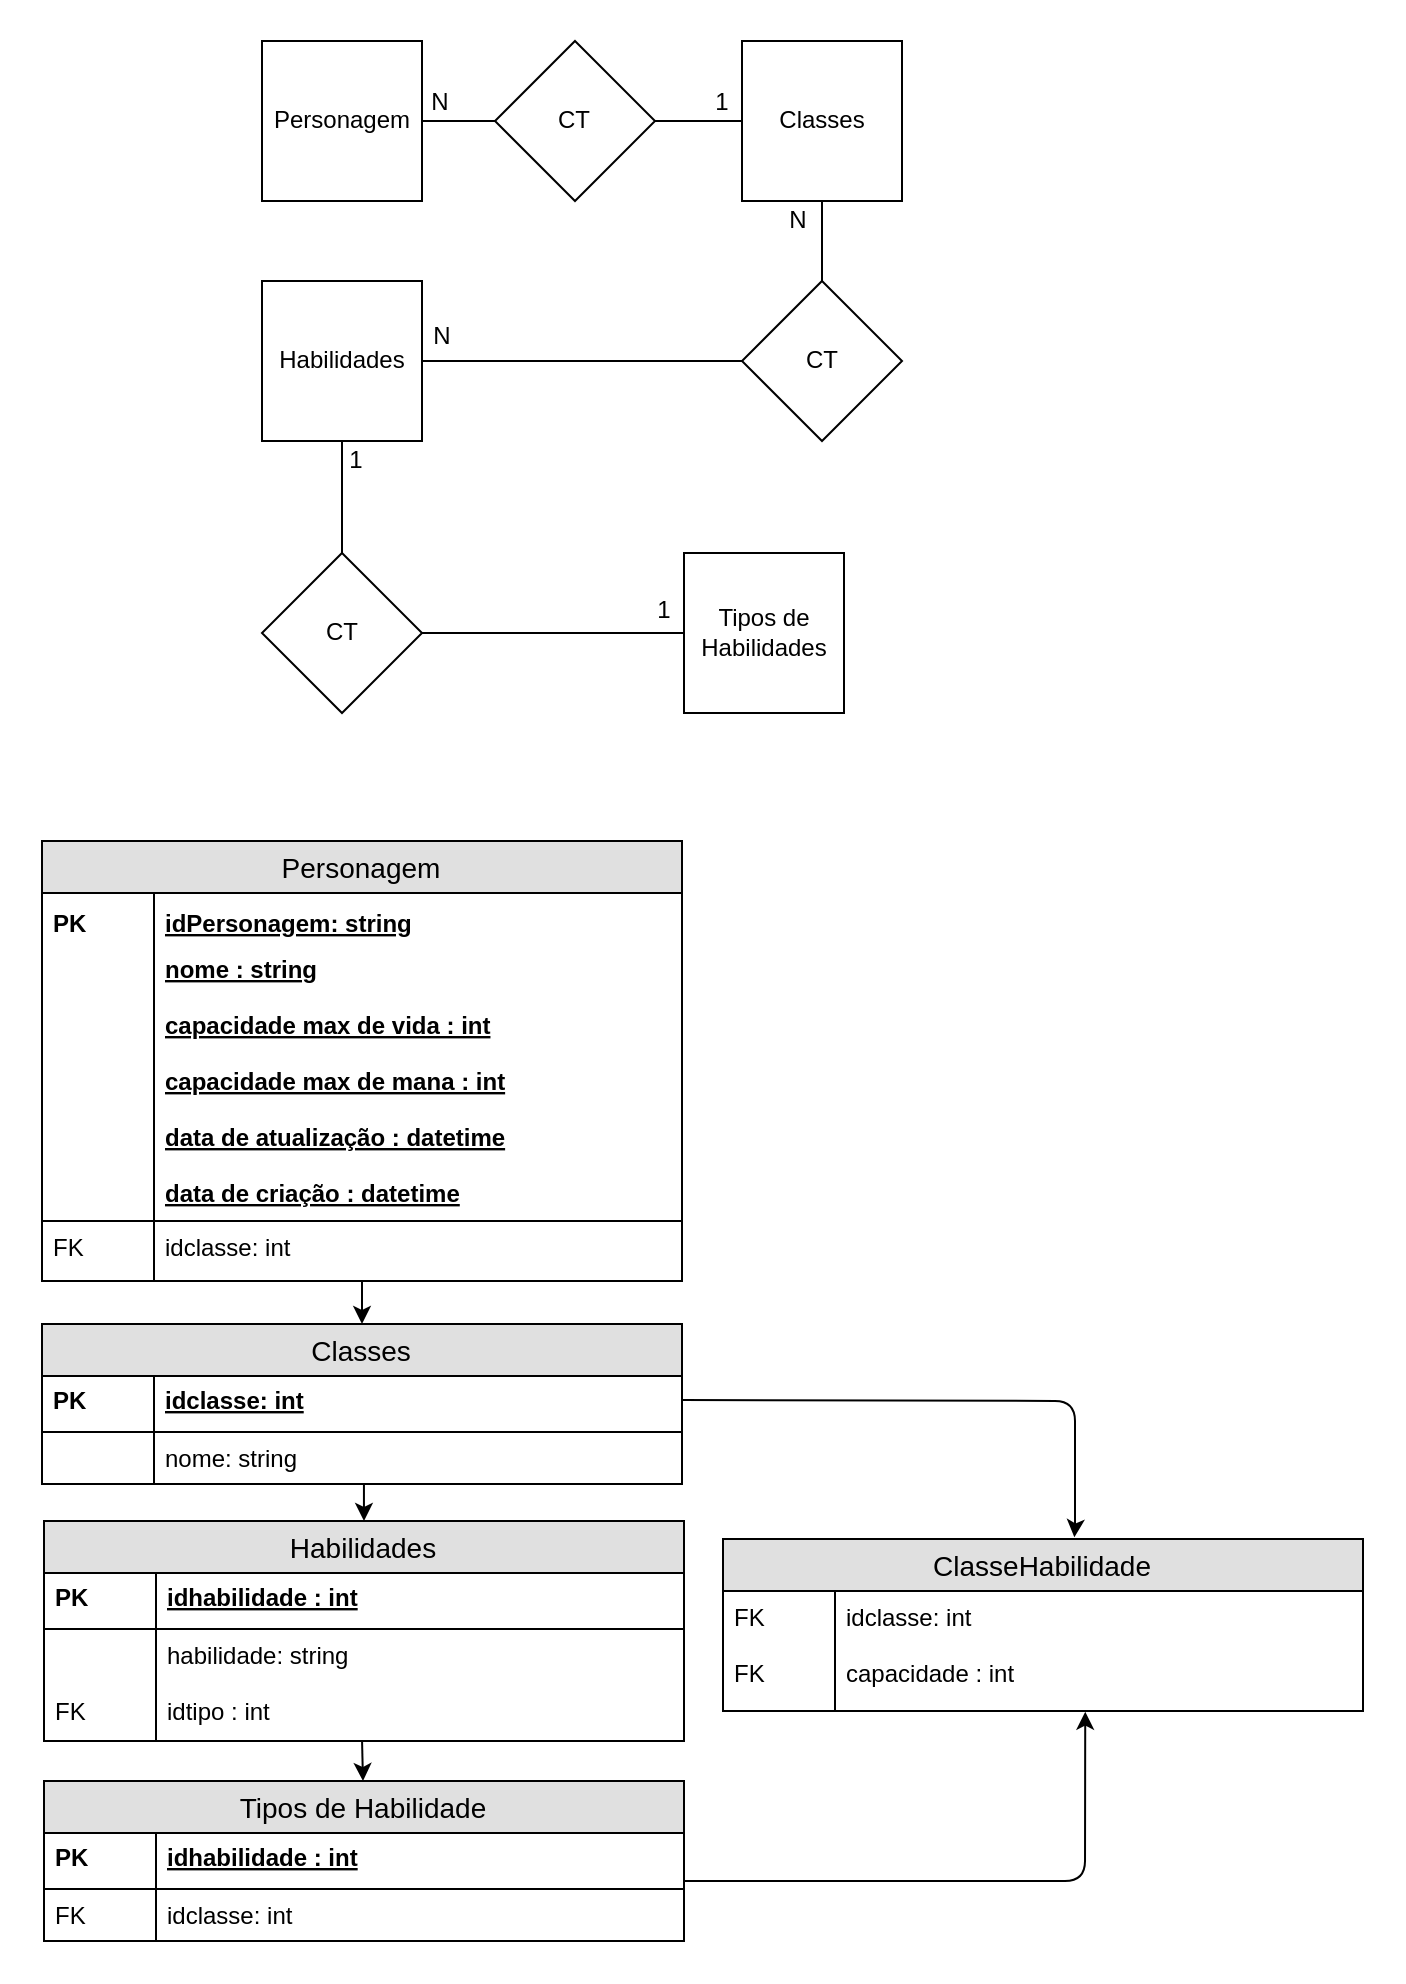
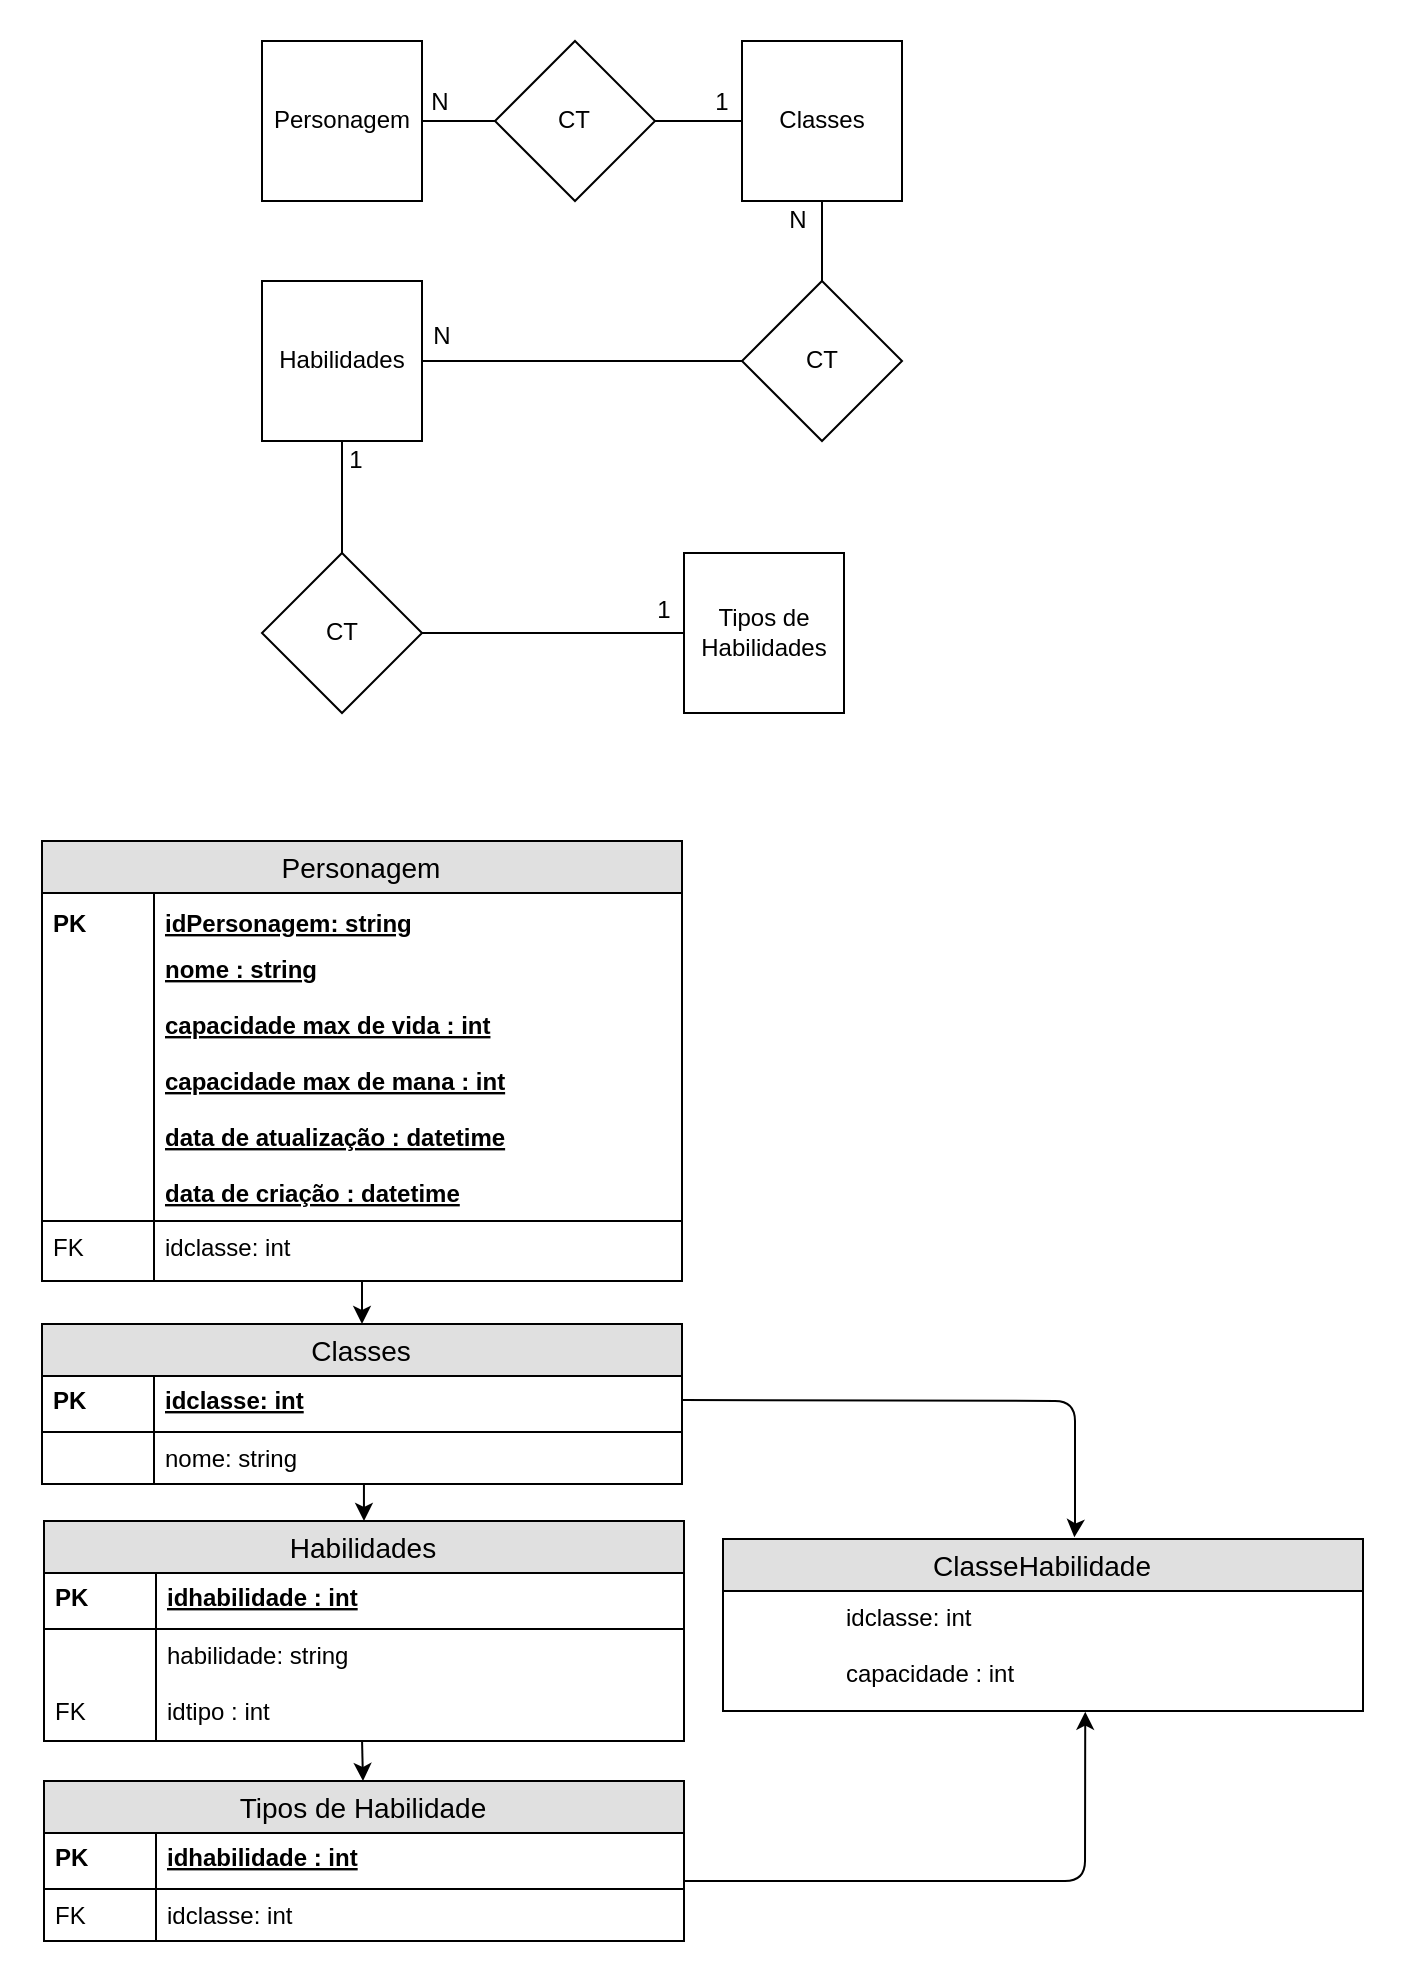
node "FK FK": removed
